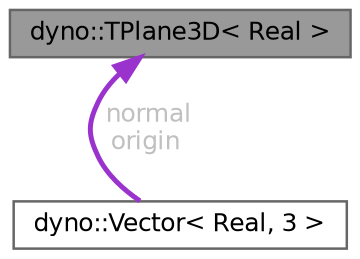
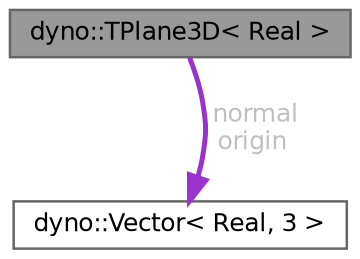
edge "dyno::Vector< Real, 3 >" -> "dyno::TPlane3D< Real >": reversed
